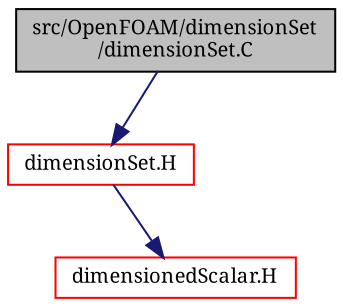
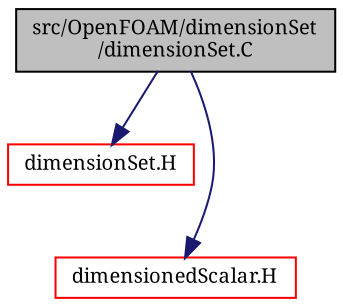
edge "dimensionSet.H" -> "dimensionedScalar.H": now "src/OpenFOAM/dimensionSet /dimensionSet.C" -> "dimensionedScalar.H"
